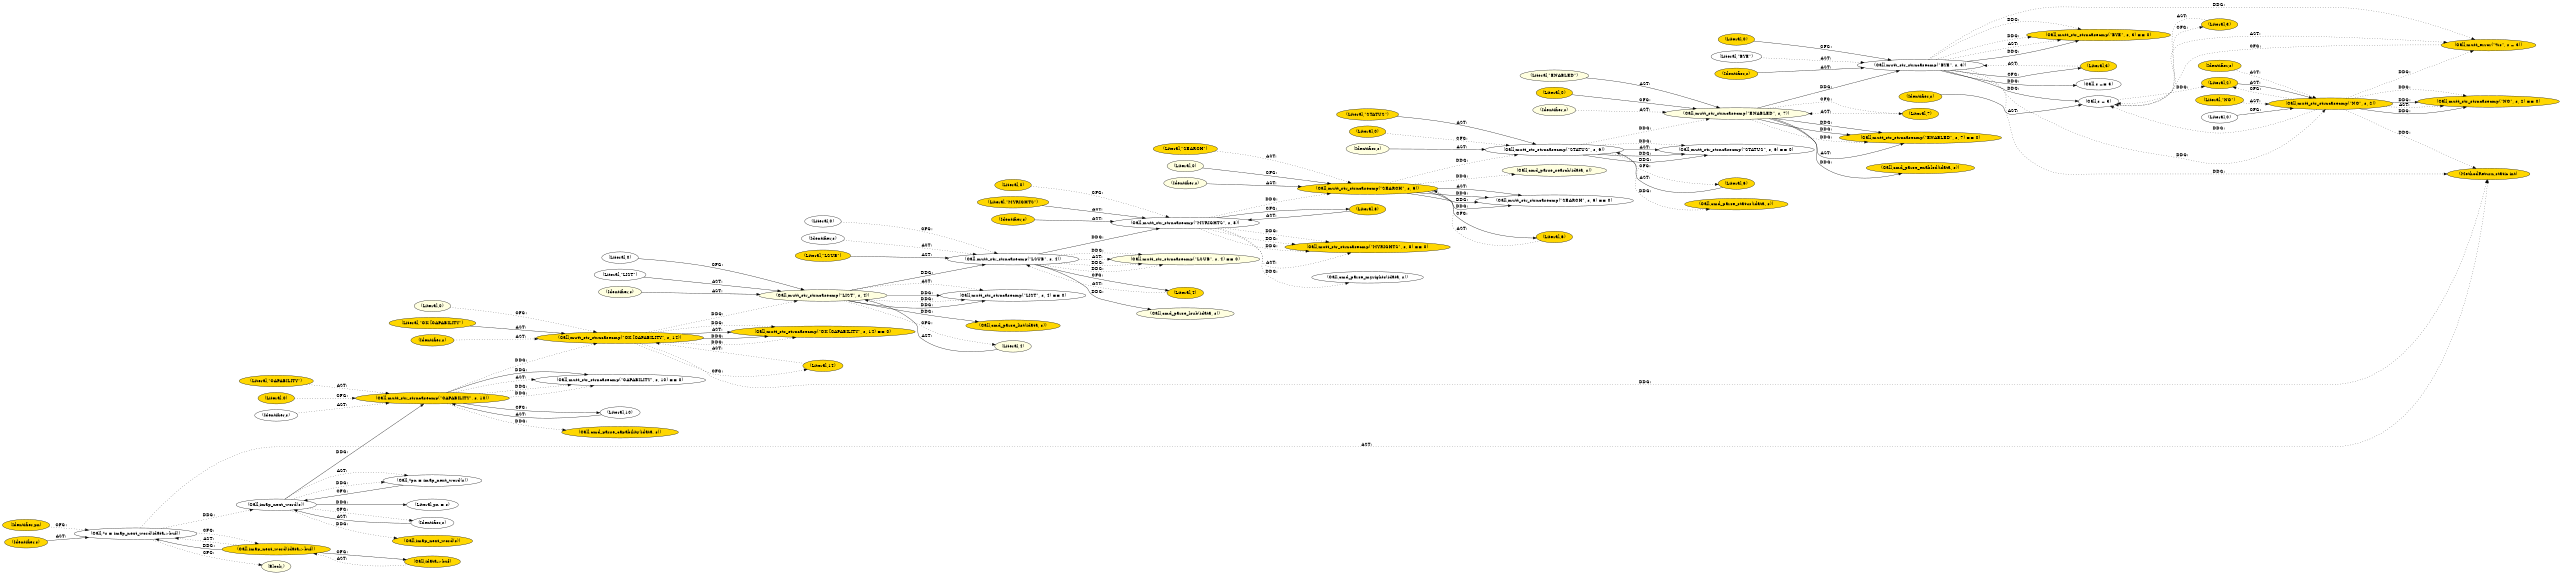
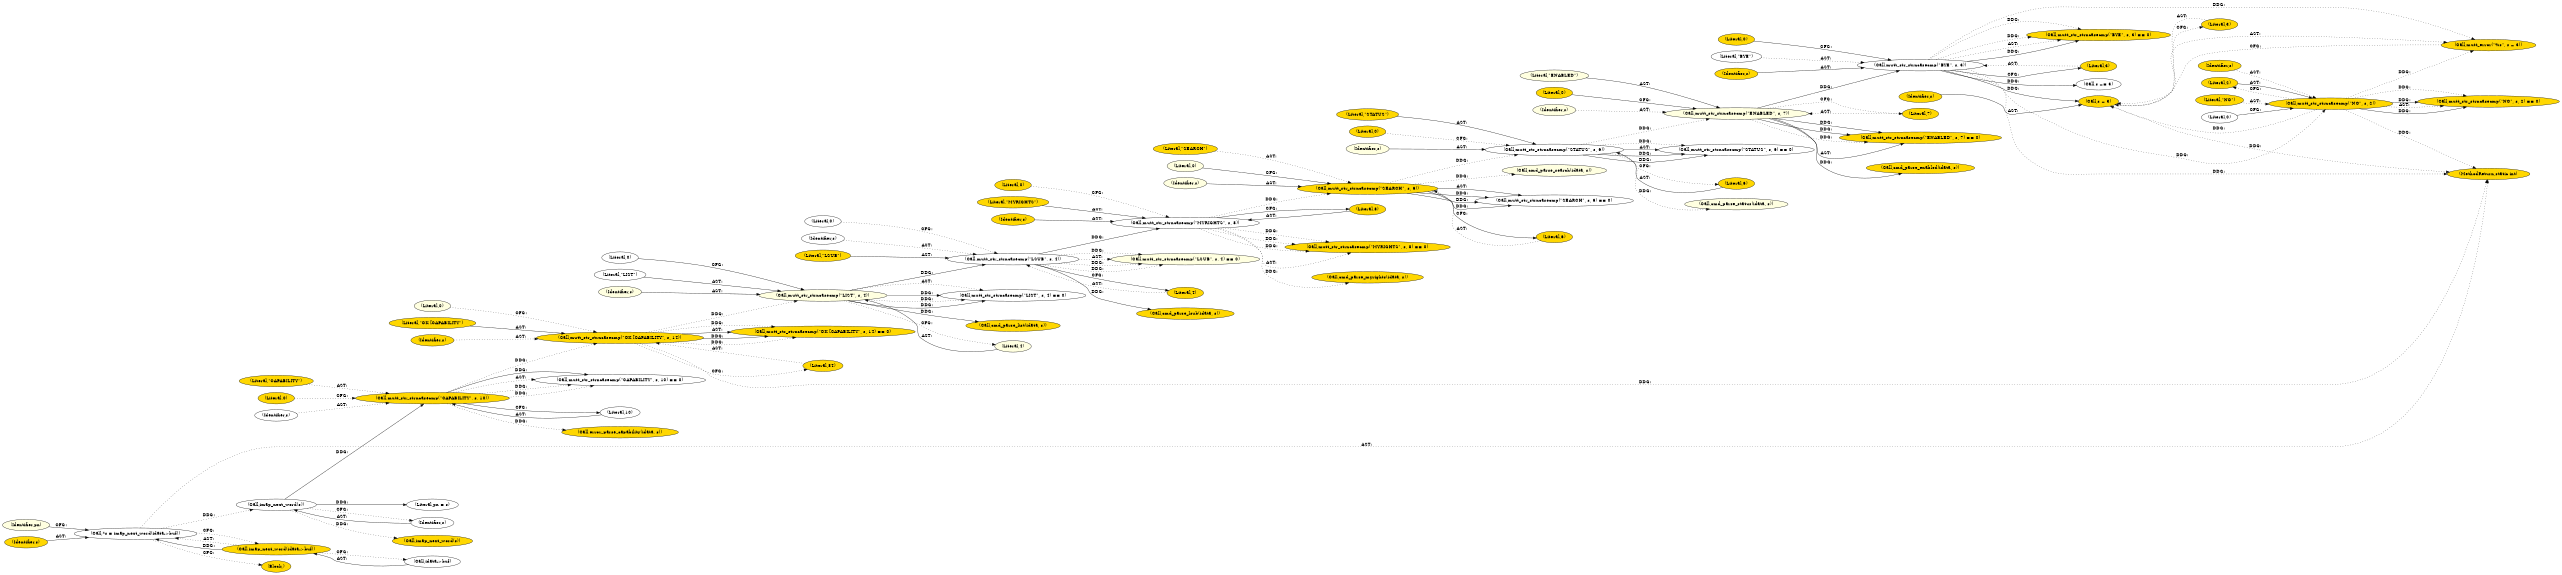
edge "(Call,s + 3)" -> "(Literal,2)": now "(Call,s + 3)" -> "(MethodReturn,static int)"
node "(Call,s + 3)": fillcolor white -> gold
node "(Call,cmd_parse_status(idata, s))": fillcolor gold -> lightyellow
node "(Call,cmd_parse_myrights(idata, s))": fillcolor white -> gold
node "(Call,cmd_parse_lsub(idata, s))": fillcolor lightyellow -> gold
node "(Literal,14)": label "(Literal,14)" -> "(Literal,84)"
node "(Call,cmd_parse_capability(idata, s))": label "(Call,cmd_parse_capability(idata, s))" -> "(Call,error_parse_capability(idata, s))"
node "(Call,*pn = imap_next_word(s))": removed
node "(Identifier,pn)": fillcolor gold -> lightyellow
edge "(Identifier,pn)" -> "(Call,*s = imap_next_word(idata->buf))": style dotted -> solid
edge "(Call,imap_next_word(idata->buf))" -> "(Call,idata->buf)": style solid -> dotted
node "(Call,idata->buf)": fillcolor gold -> white
edge "(Call,idata->buf)" -> "(Call,imap_next_word(idata->buf))": style dotted -> solid
node "(Block,)": fillcolor lightyellow -> gold
